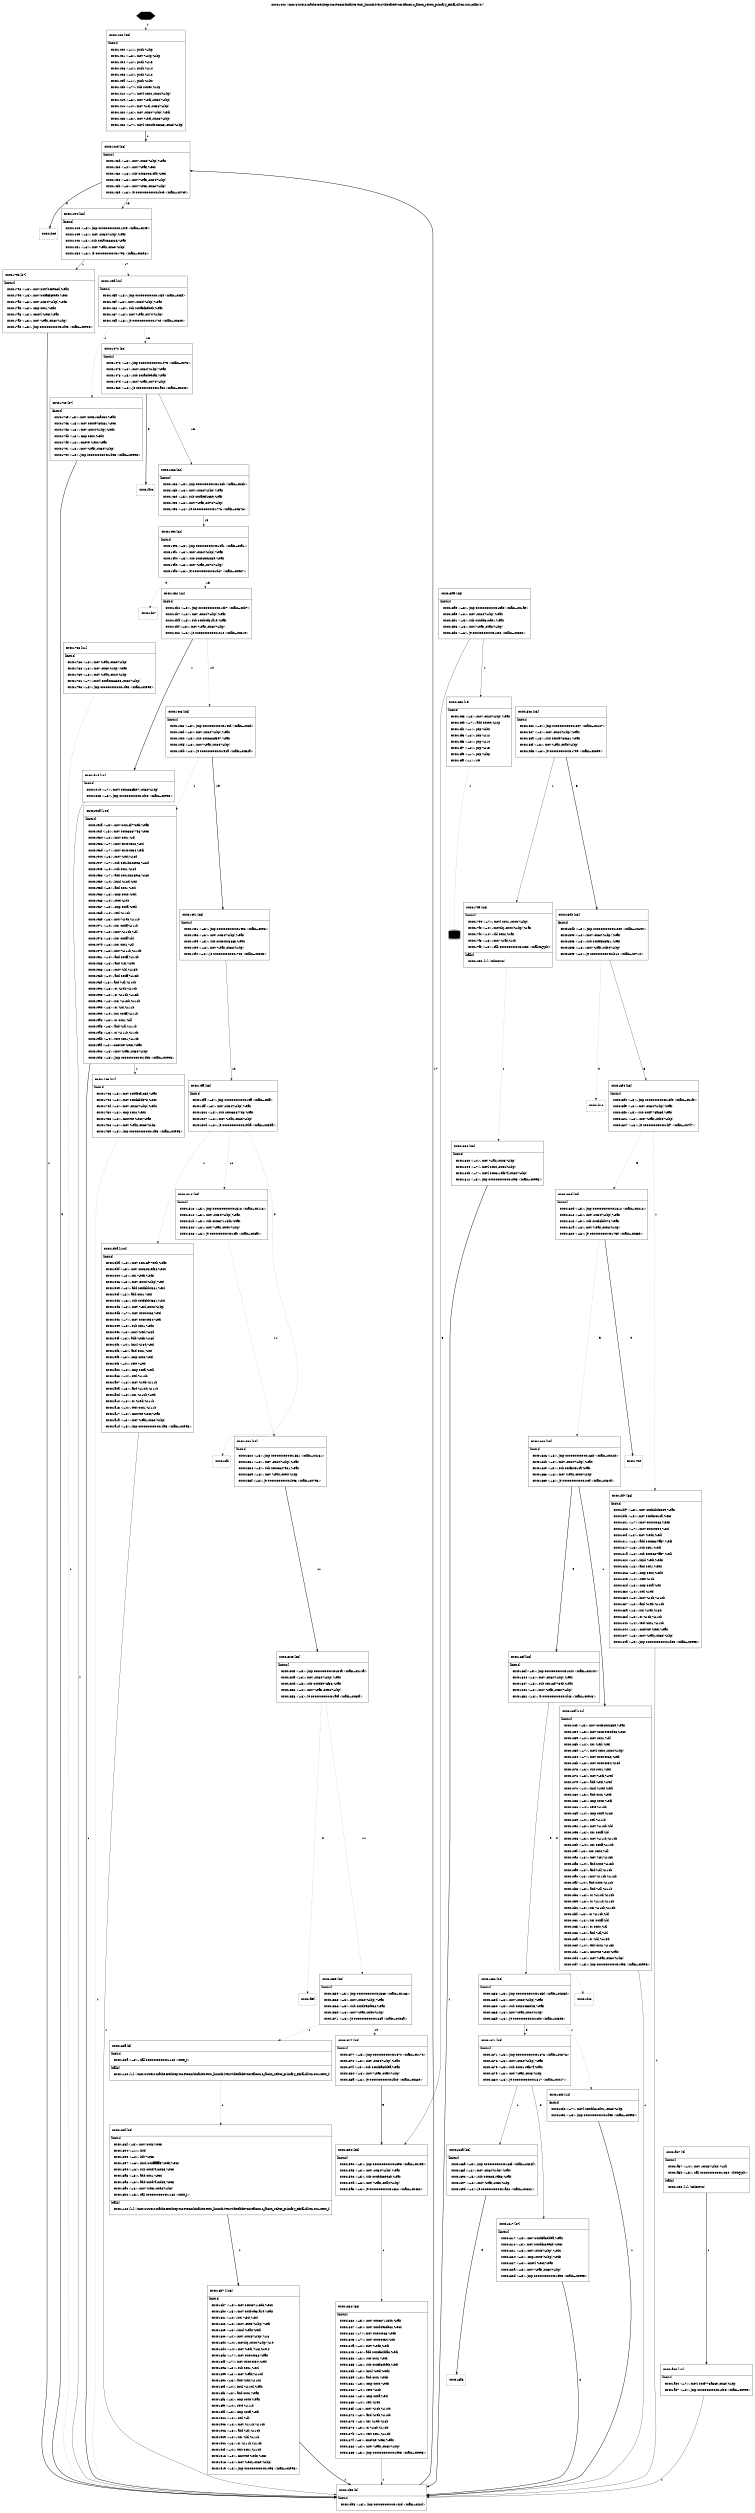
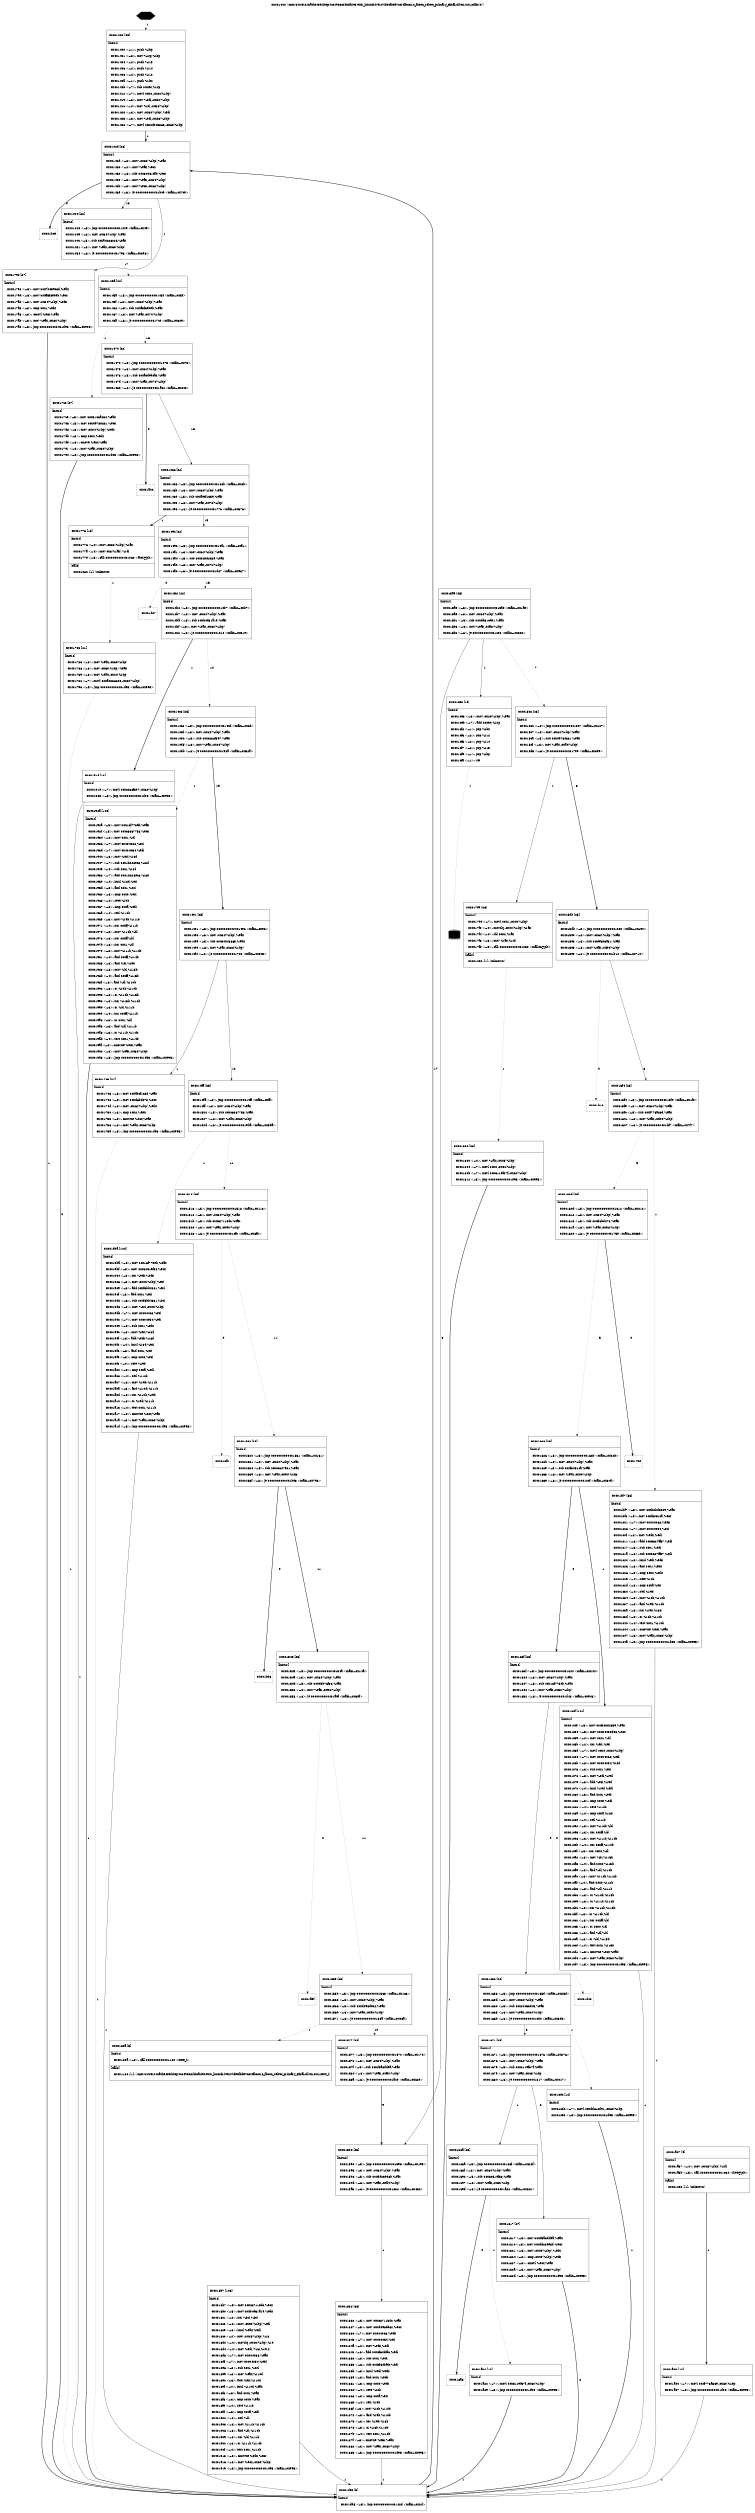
edge "0x401444 [22]" -> "0x401798 [27]": now "0x40142d [23]" -> "0x401798 [27]"
node "0x401776 [13]": added
edge "0x4015a9 [25]" -> "0x4015c2 [25]": added, label "7"
edge "0x40192a [144]" -> "0x401743 [27]": now "0x4014e1 [25]" -> "0x401743 [27]"
edge "0x4014fa [25]" -> "0x401cfb": now "0x401513 [25]" -> "0x401cfb"
node "0x401be6": added
node "0x40188f [40]": removed
node "0x401a22 [12]": added
edge "0x4018b7 [103]" -> "0x401d95 [5]": style bold -> solid
